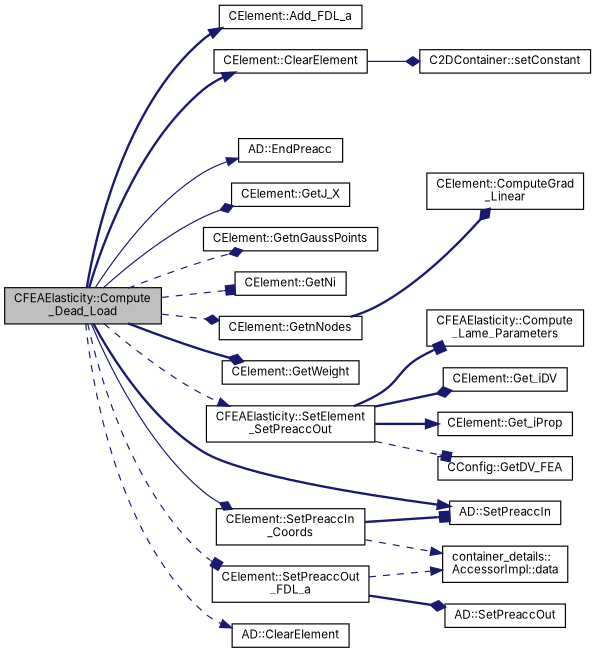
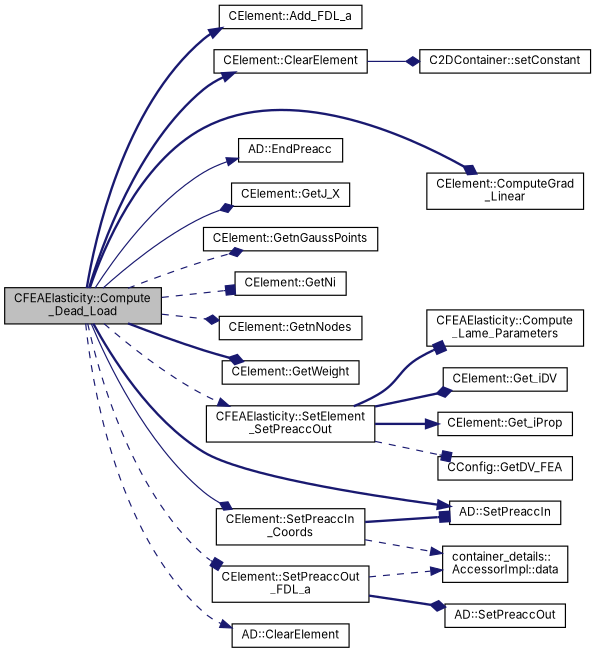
edge "CElement::GetnNodes" -> "CElement::ComputeGrad _Linear": now "CFEAElasticity::Compute _Dead_Load" -> "CElement::ComputeGrad _Linear"
